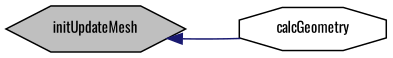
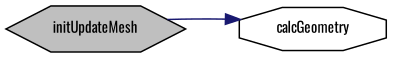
edge "calcGeometry" -> "initUpdateMesh": reversed
